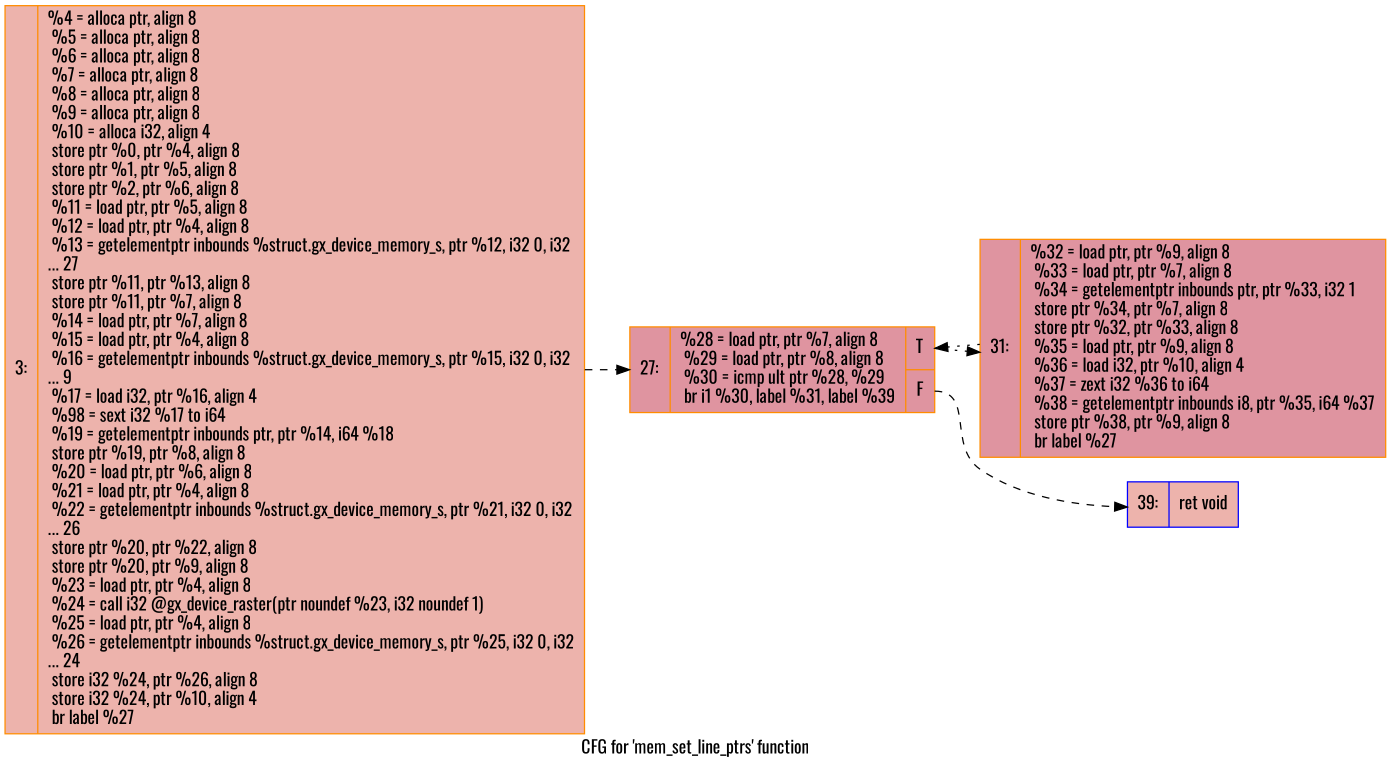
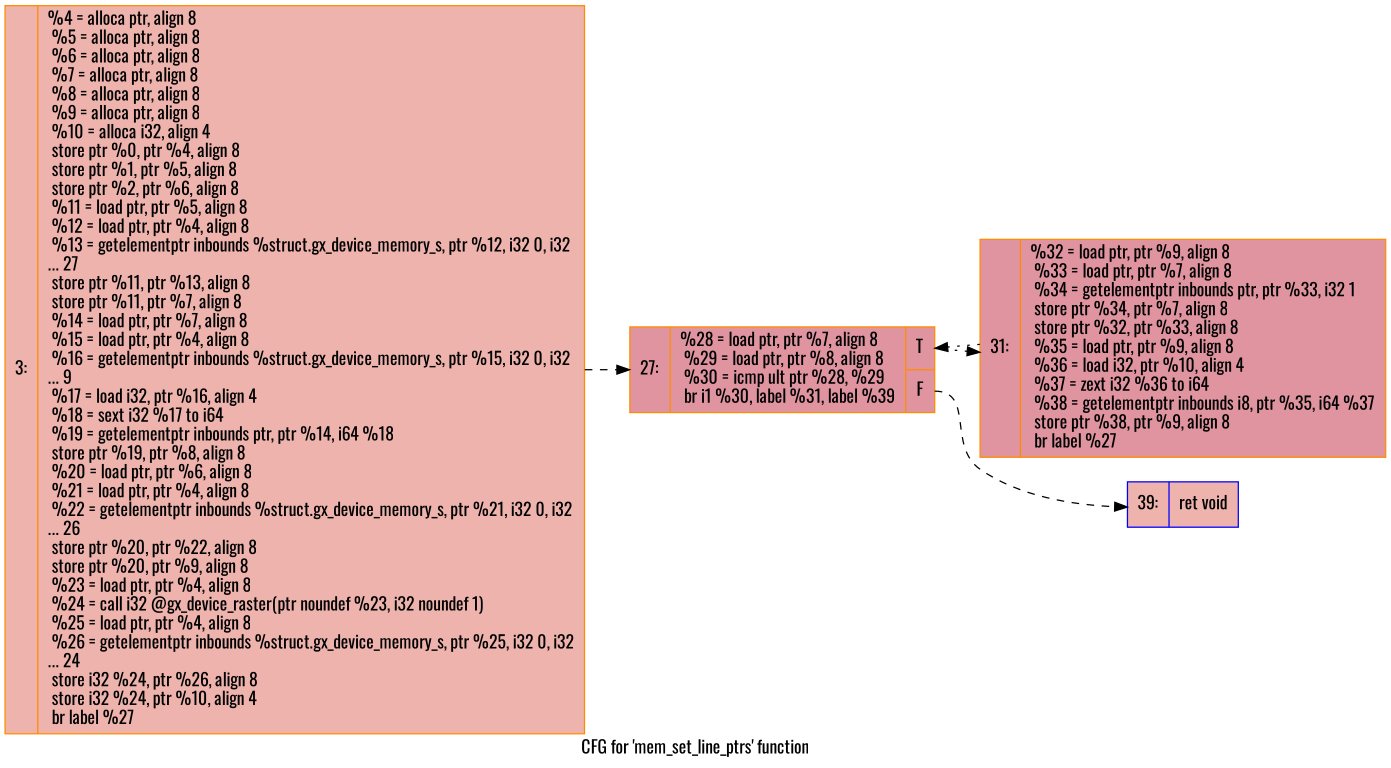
node "3:": text "%98 = sext i32 %17 to i64" -> "%18 = sext i32 %17 to i64"
